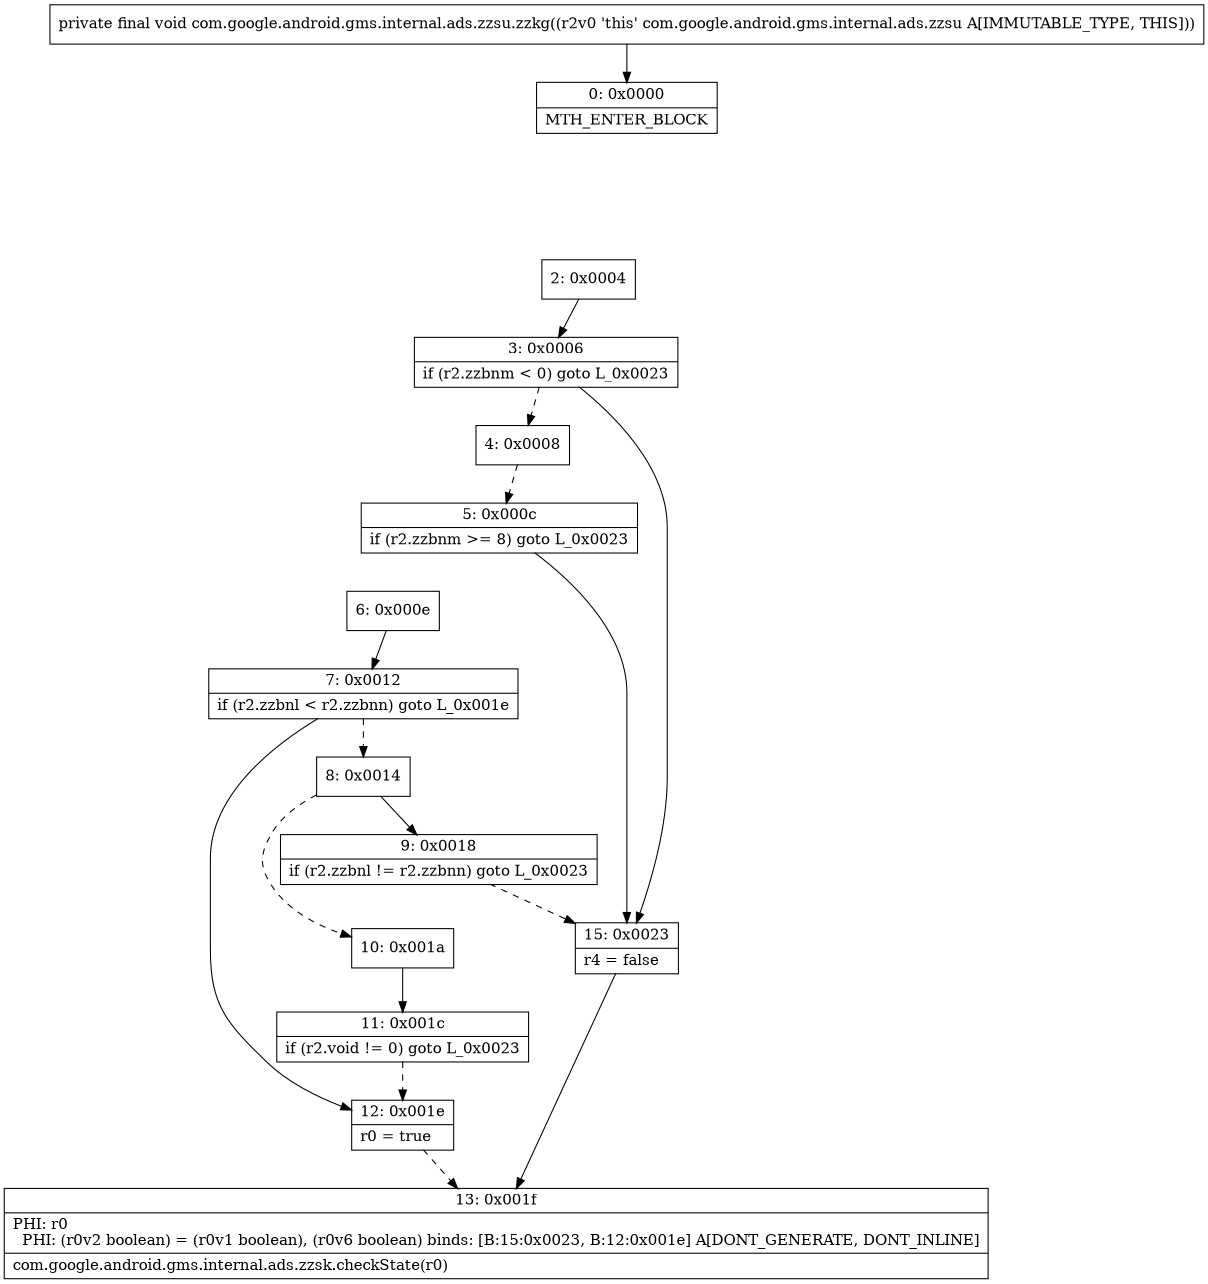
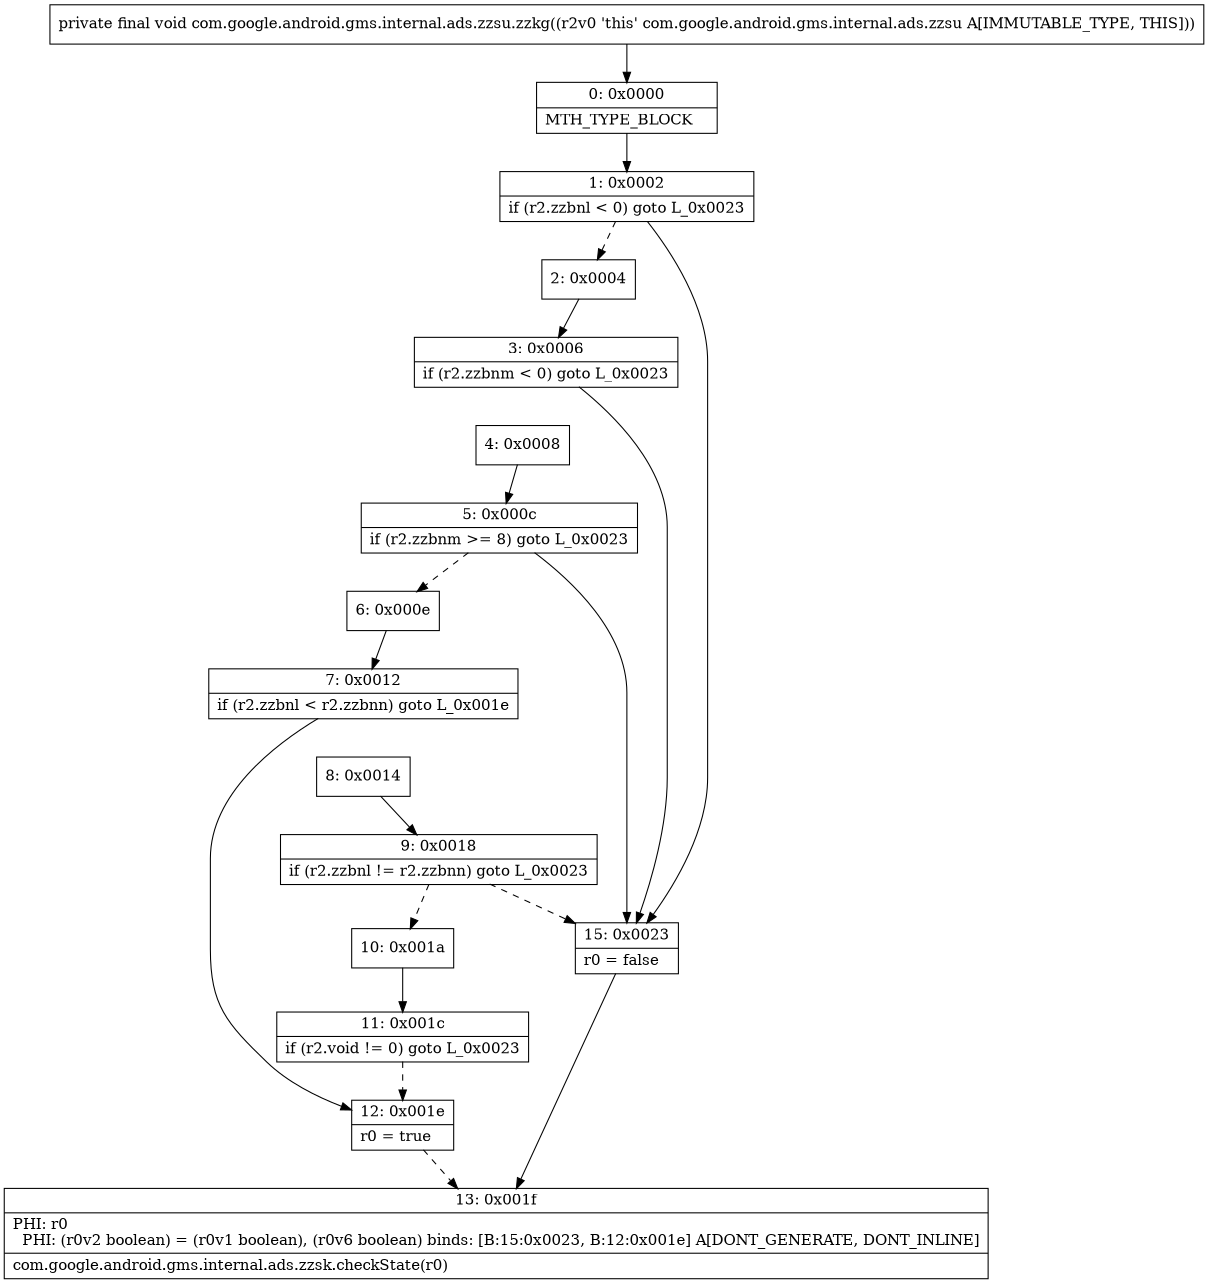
node "0: 0x0000": text "MTH_ENTER_BLOCK" -> "MTH_TYPE_BLOCK"
node "1: 0x0002": added
edge "3: 0x0006" -> "4: 0x0008": removed
edge "4: 0x0008" -> "5: 0x000c": style dashed -> solid
edge "5: 0x000c" -> "6: 0x000e": added
edge "7: 0x0012" -> "8: 0x0014": removed
edge "8: 0x0014" -> "10: 0x001a": now "9: 0x0018" -> "10: 0x001a"
node "15: 0x0023": text "r4 = false" -> "r0 = false"
